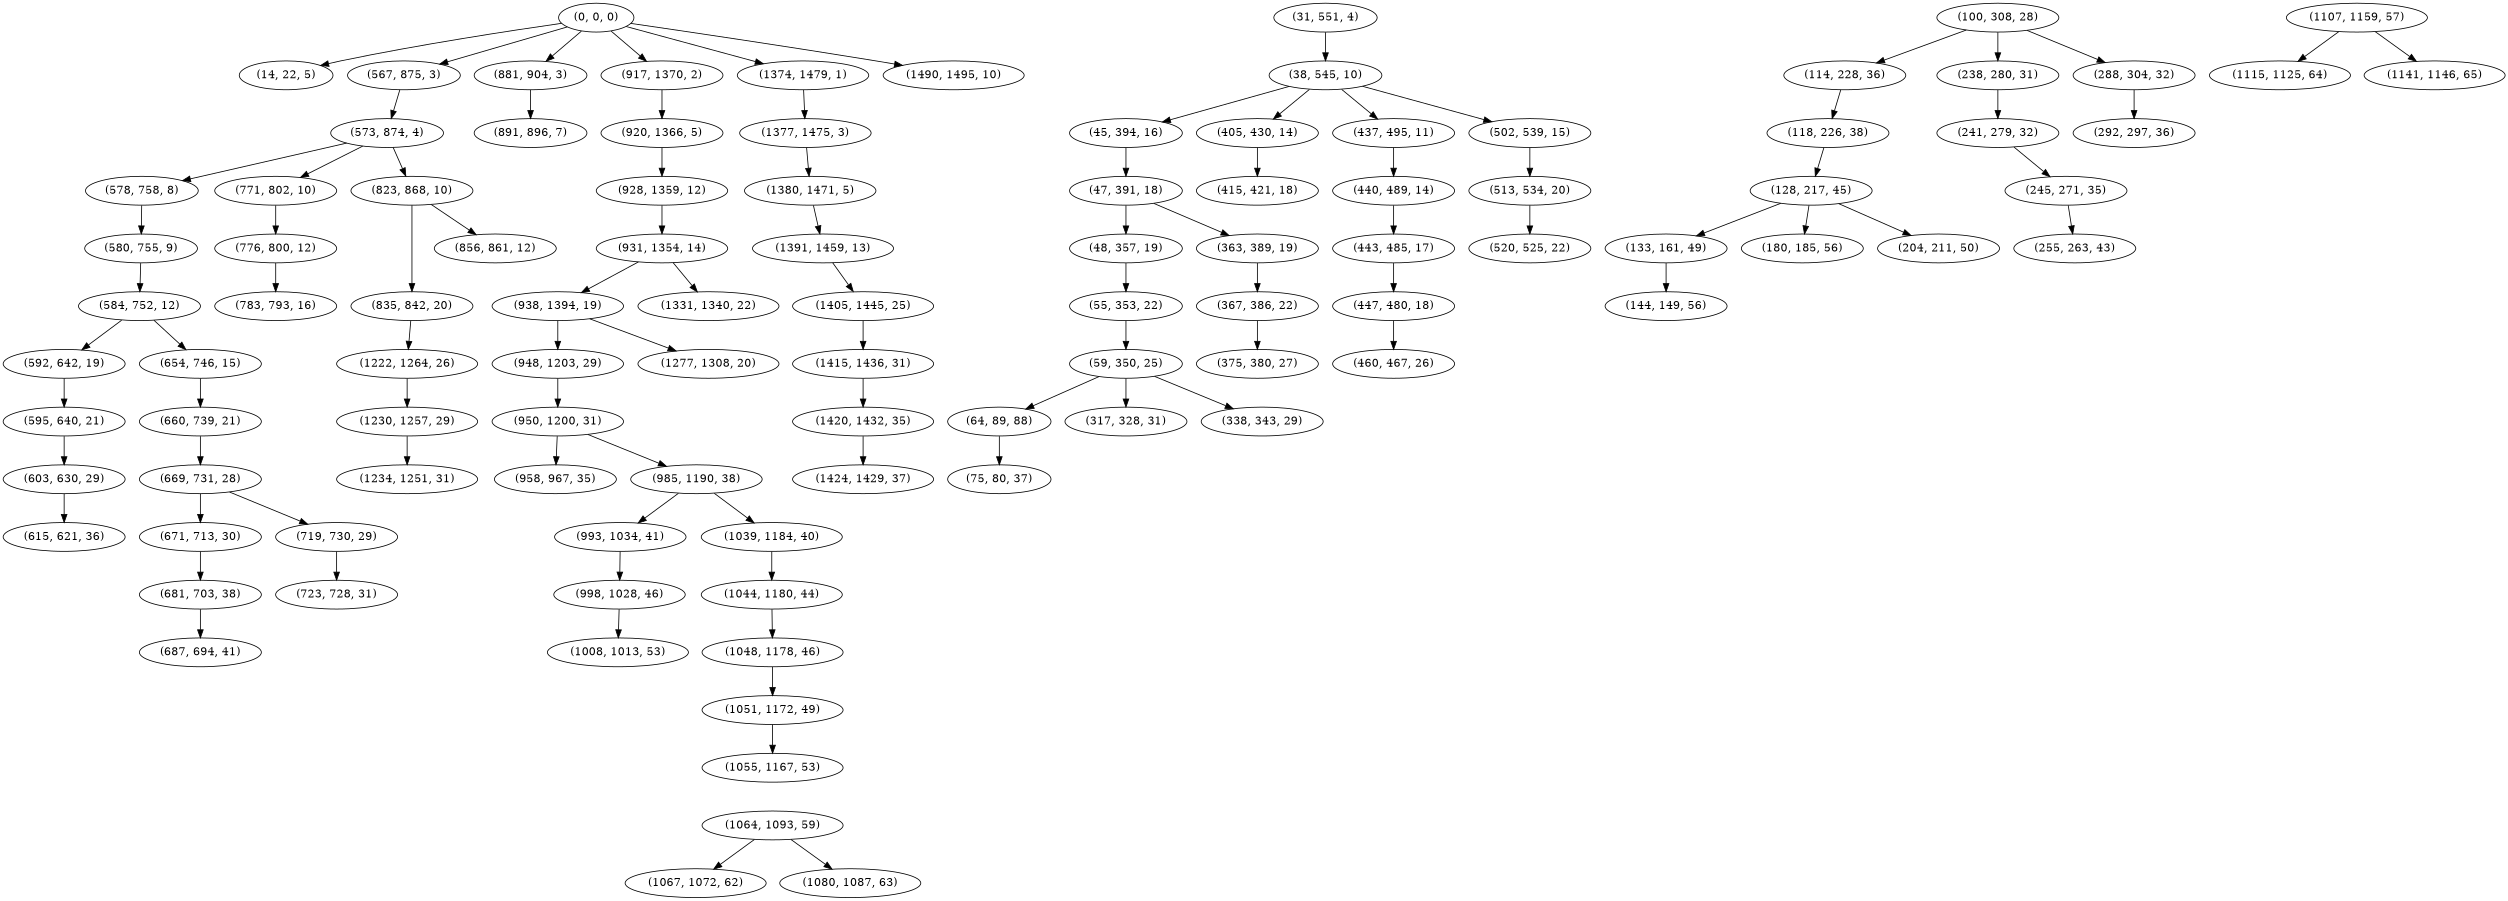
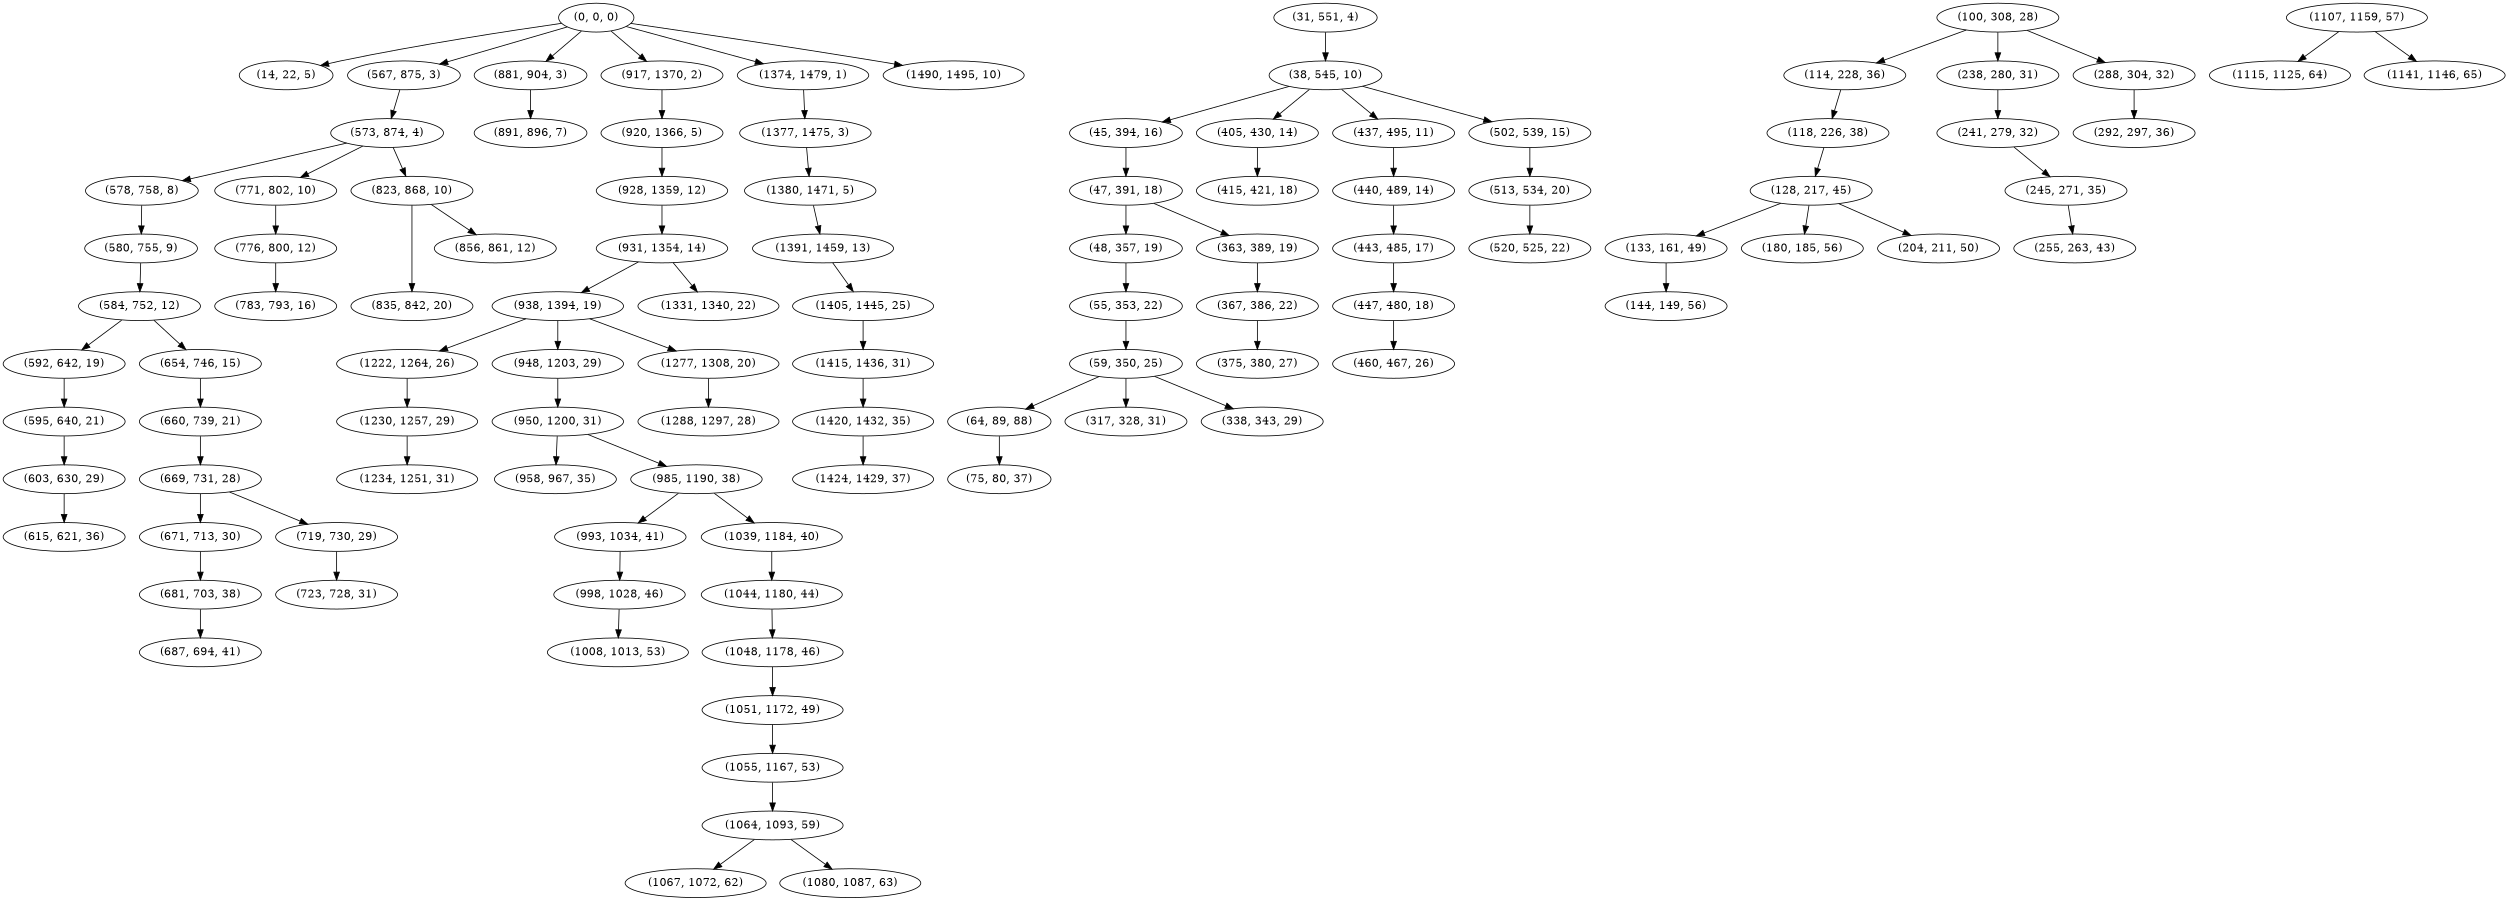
edge "(835, 842, 20)" -> "(1222, 1264, 26)": now "(938, 1394, 19)" -> "(1222, 1264, 26)"
node "(1288, 1297, 28)": added
edge "(1055, 1167, 53)" -> "(1064, 1093, 59)": added
